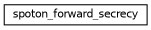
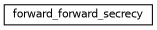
node "spoton_forward_secrecy": label "spoton_forward_secrecy" -> "forward_forward_secrecy"
